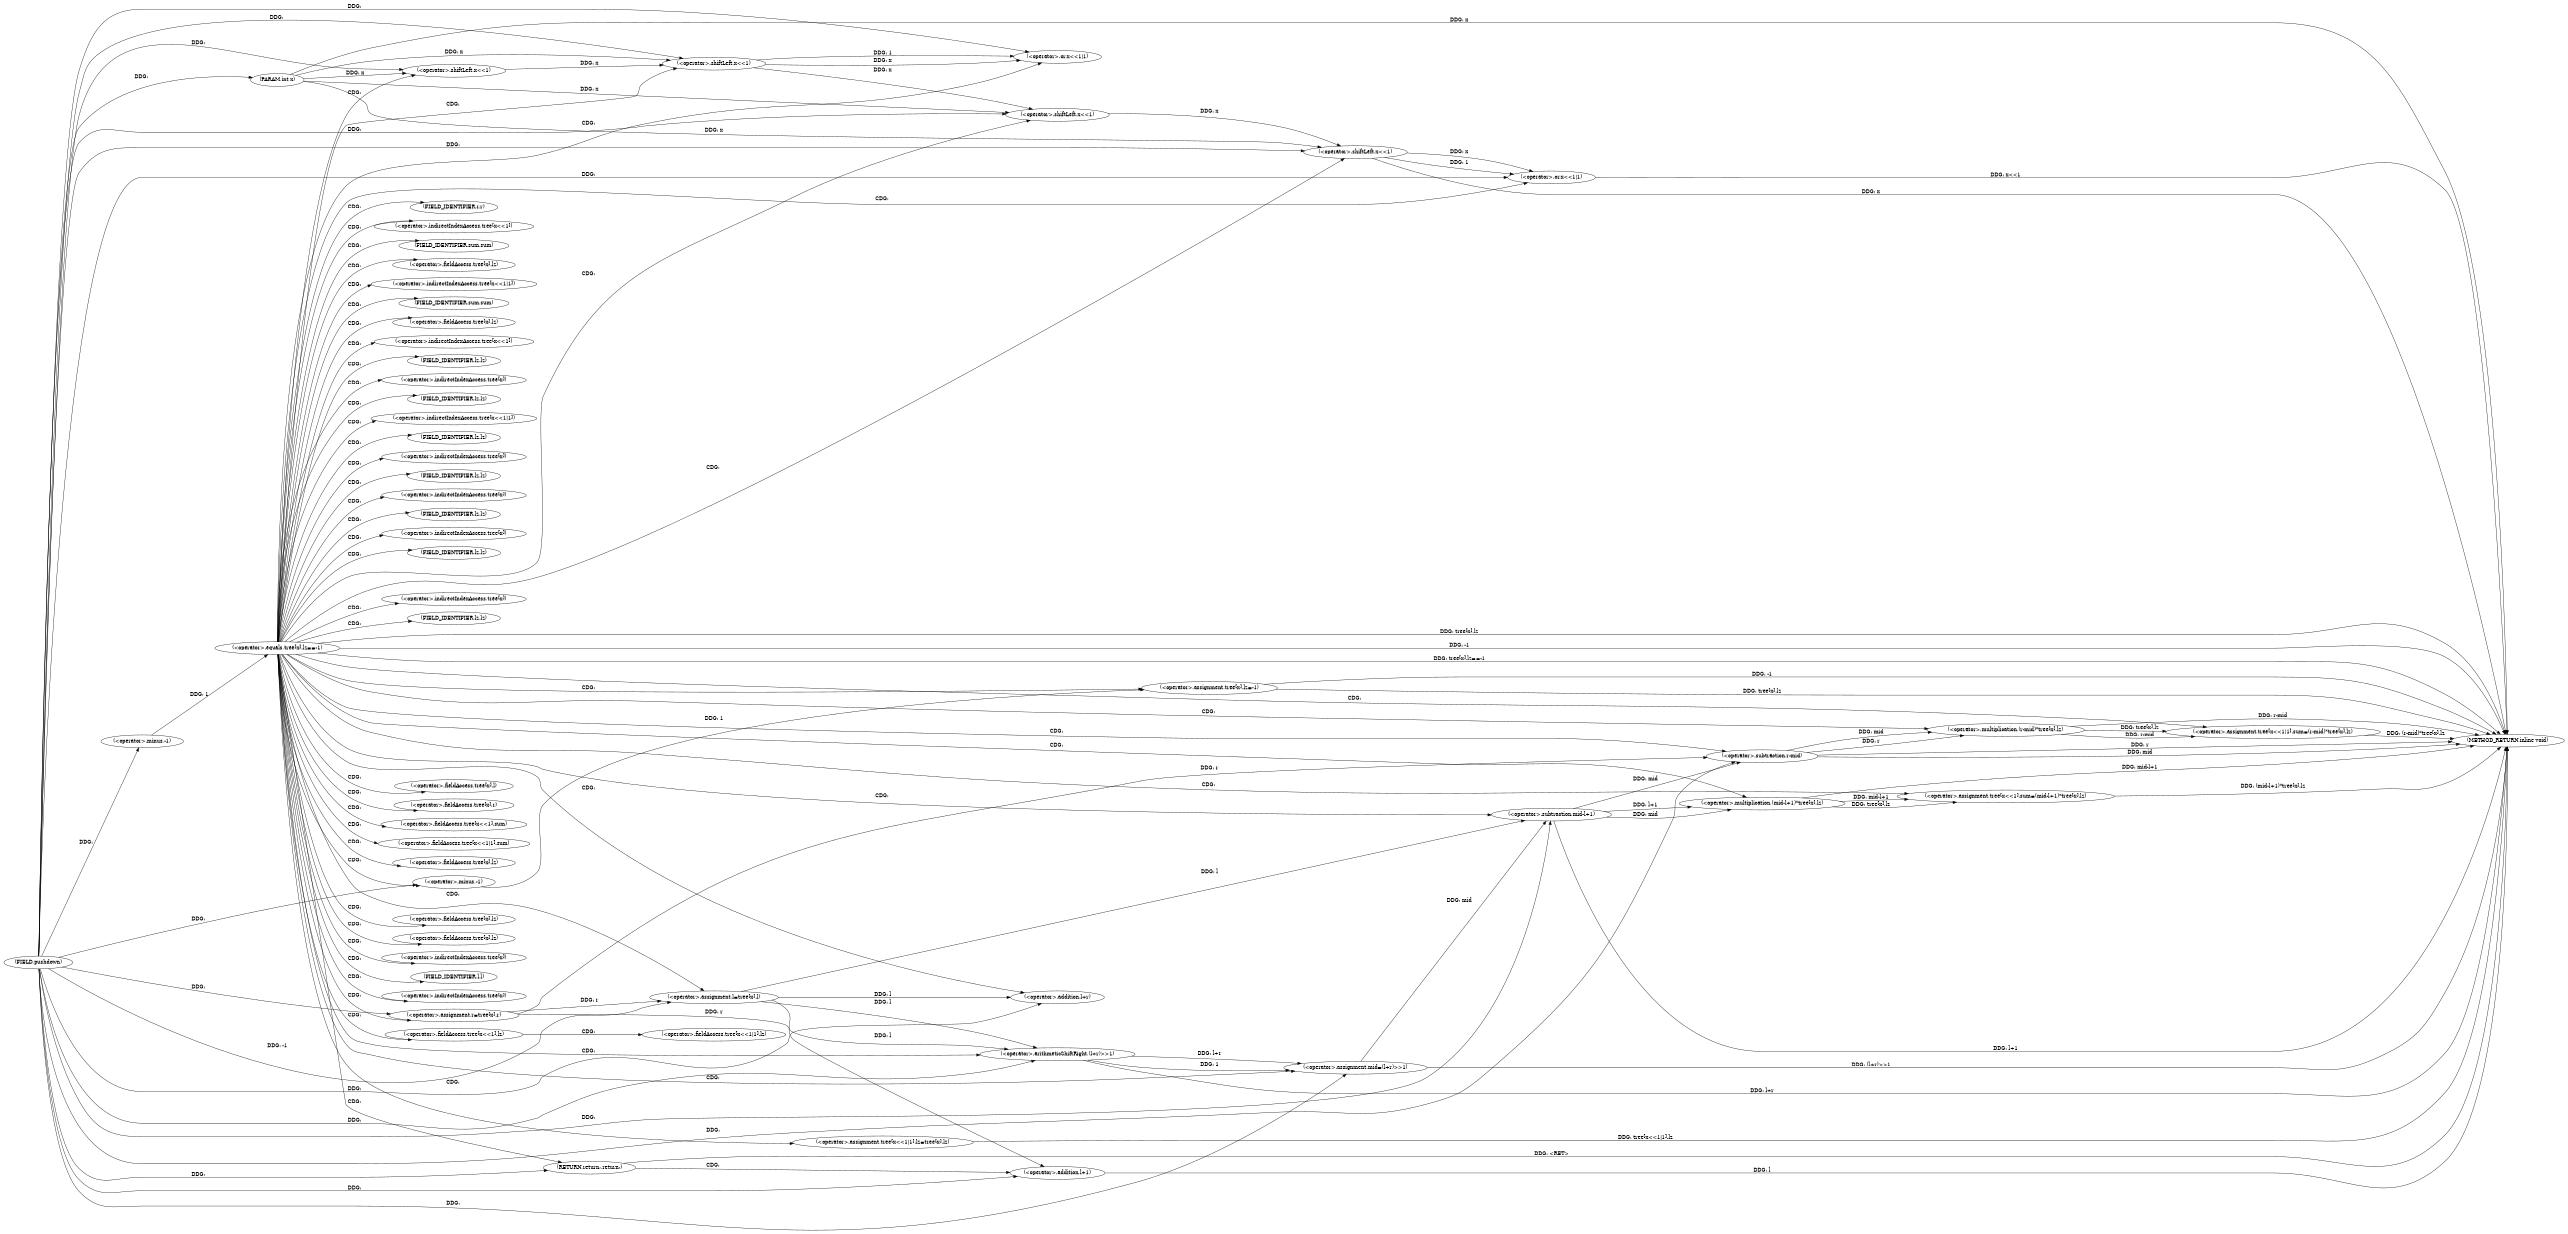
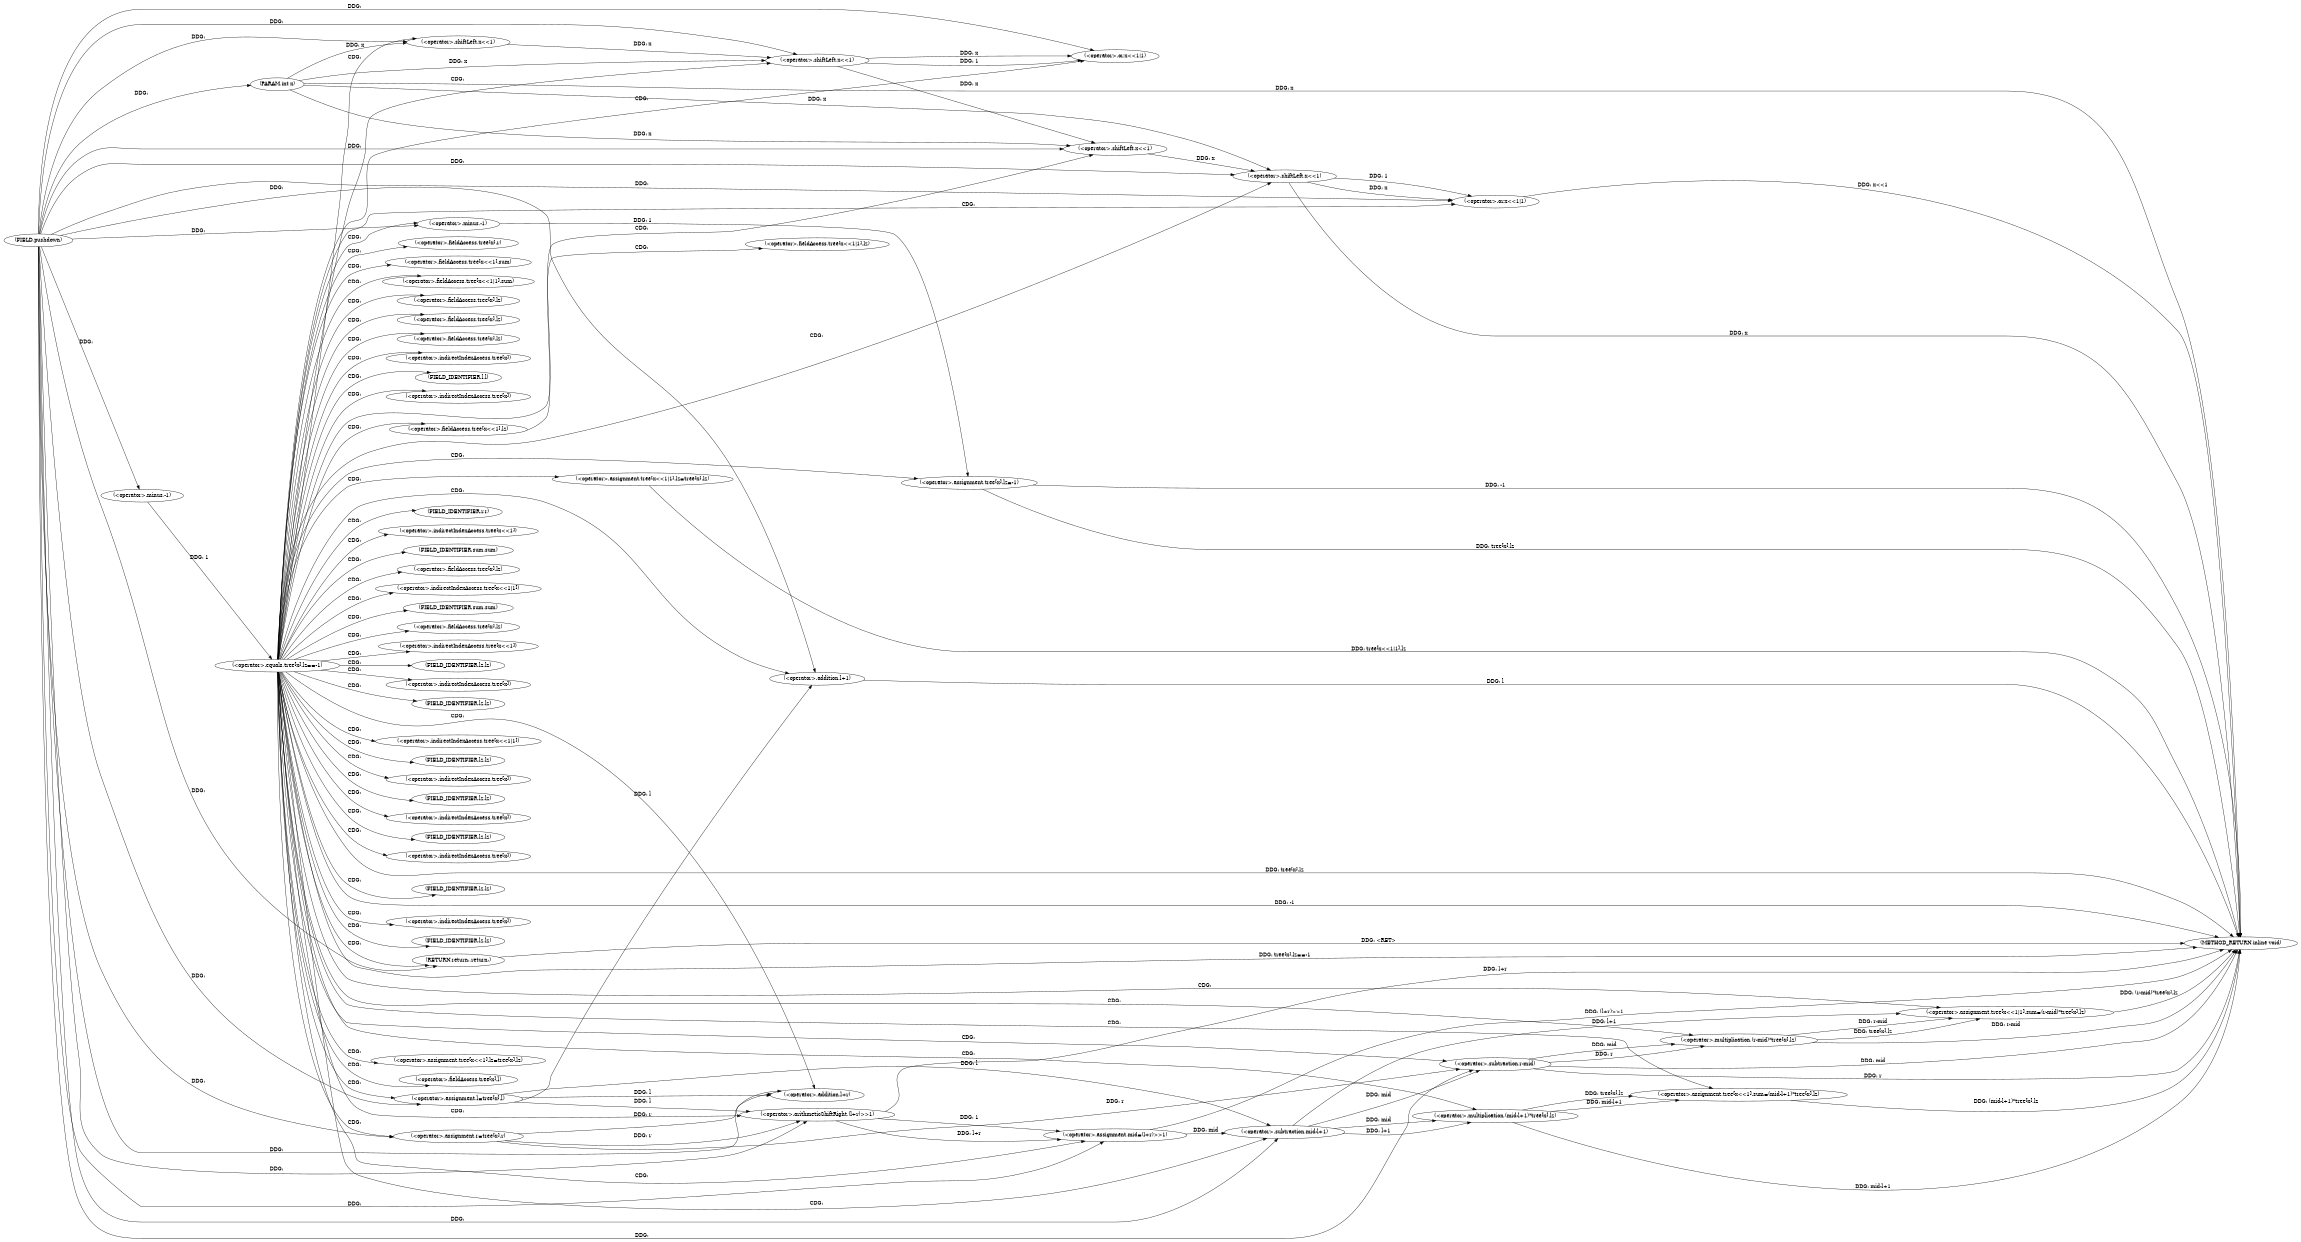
edge "(<operator>.assignment,r=tree[x].r)" -> "(<operator>.assignment,l=tree[x].l)": now "(<operator>.assignment,r=tree[x].r)" -> "(<operator>.addition,l+r)"
edge "(FIELD,pushdown)" -> "(<operator>.assignment,l=tree[x].l)": label "DDG: -1" -> "DDG: "
edge "(<operator>.subtraction,mid-l+1)" -> "(METHOD_RETURN,inline void)": now "(<operator>.subtraction,mid-l+1)" -> "(<operator>.assignment,tree[x<<1|1].sum=(r-mid)*tree[x].lz)"
node "(<operator>.assignment,tree[x<<1].lz=tree[x].lz)": added
edge "(RETURN,return;,return;)" -> "(<operator>.addition,l+1)": now "(<operator>.equals,tree[x].lz==-1)" -> "(<operator>.addition,l+1)"
